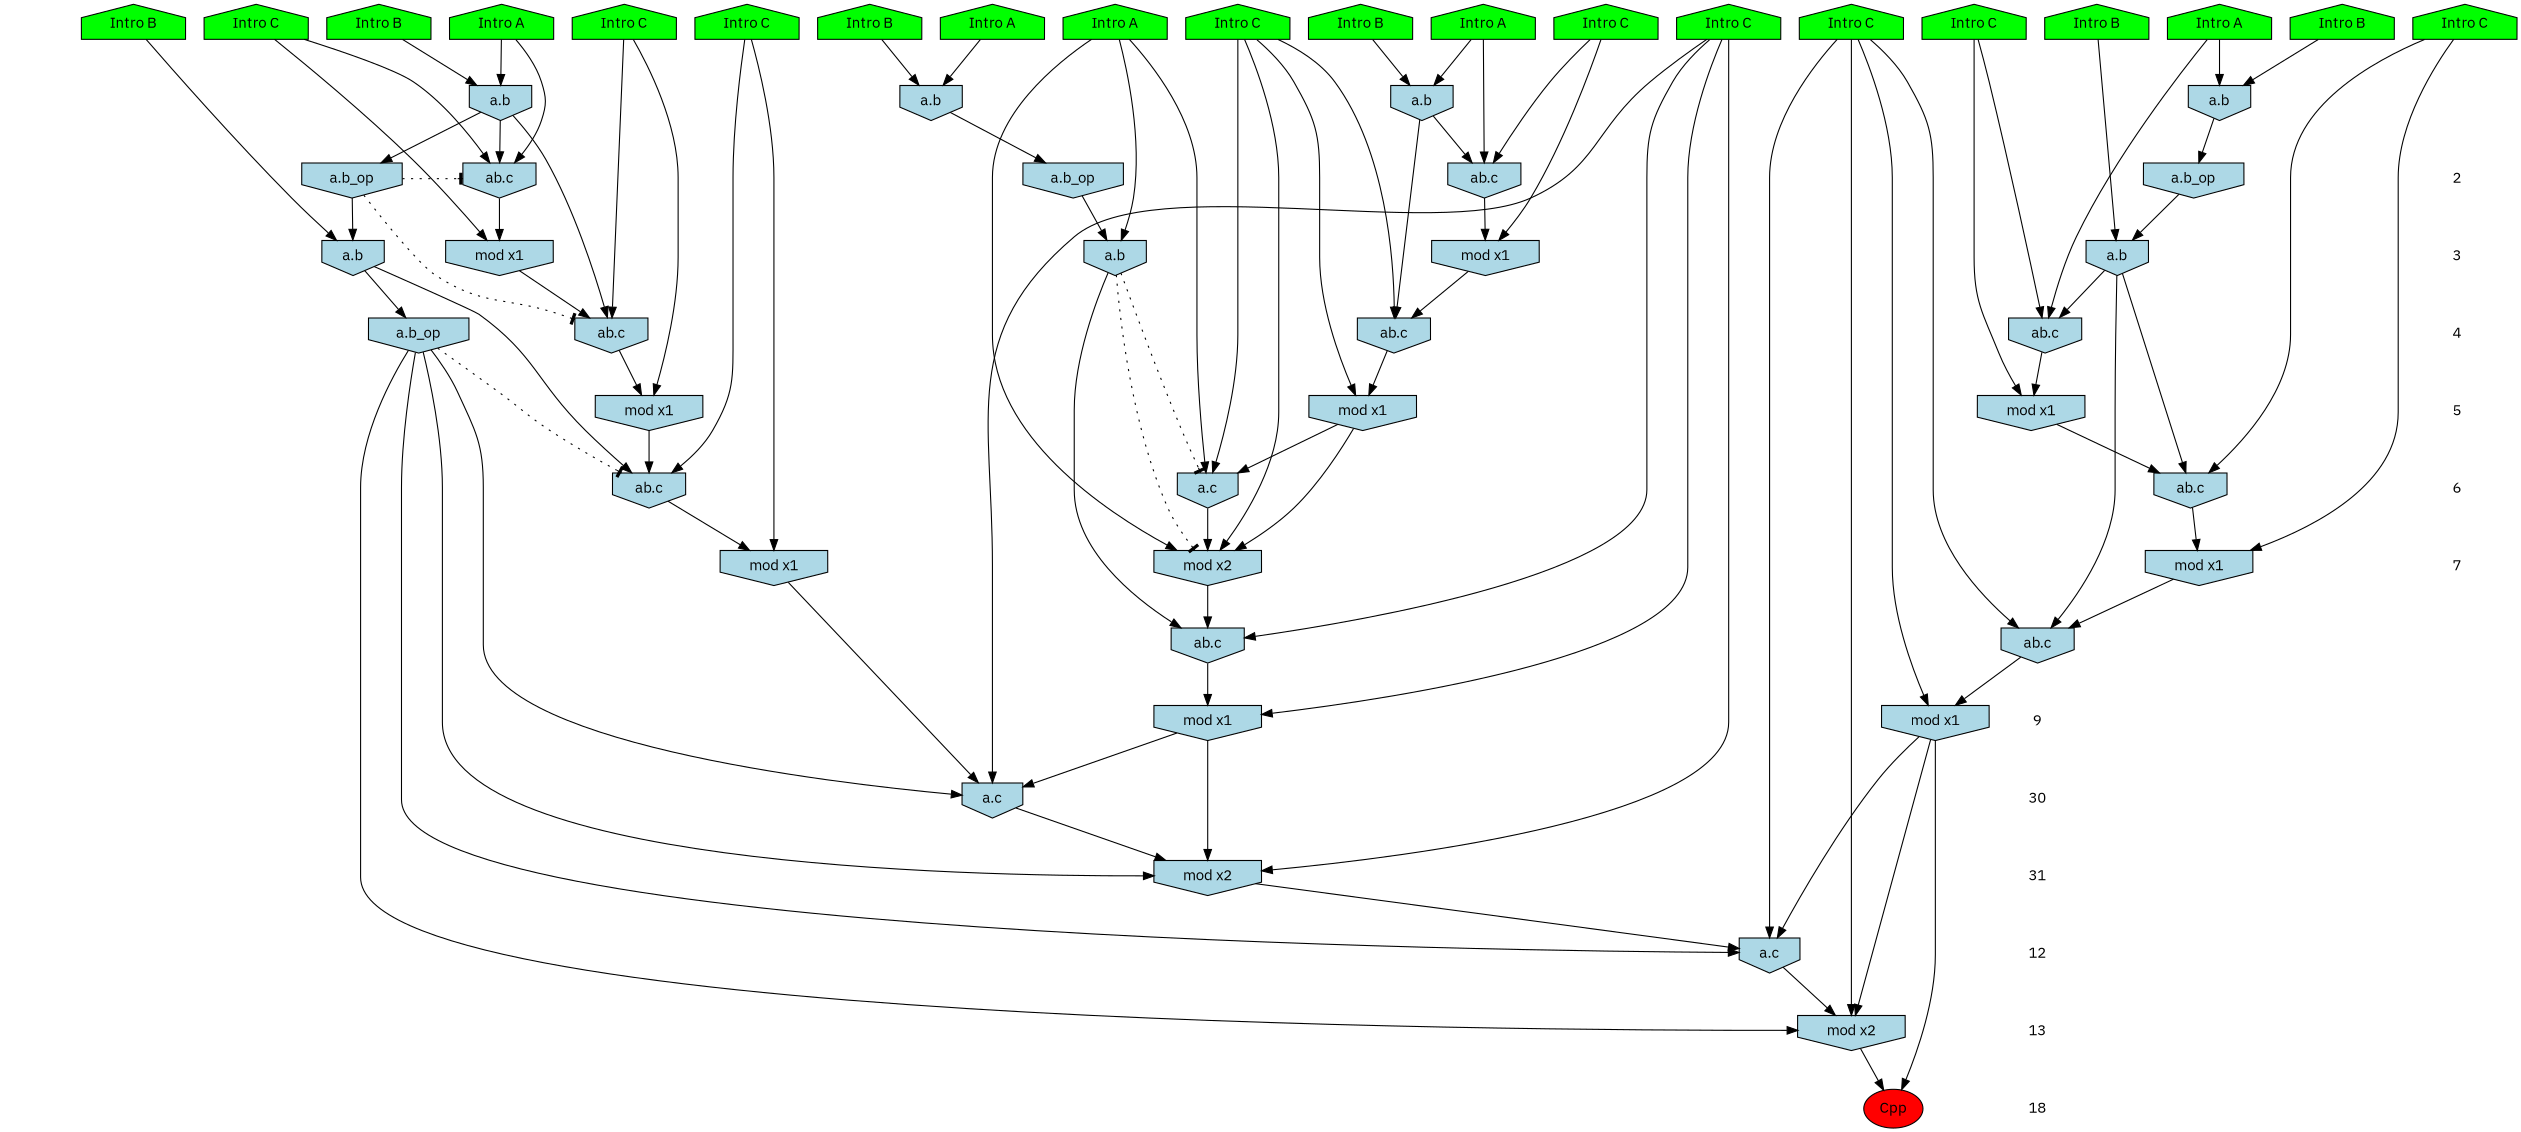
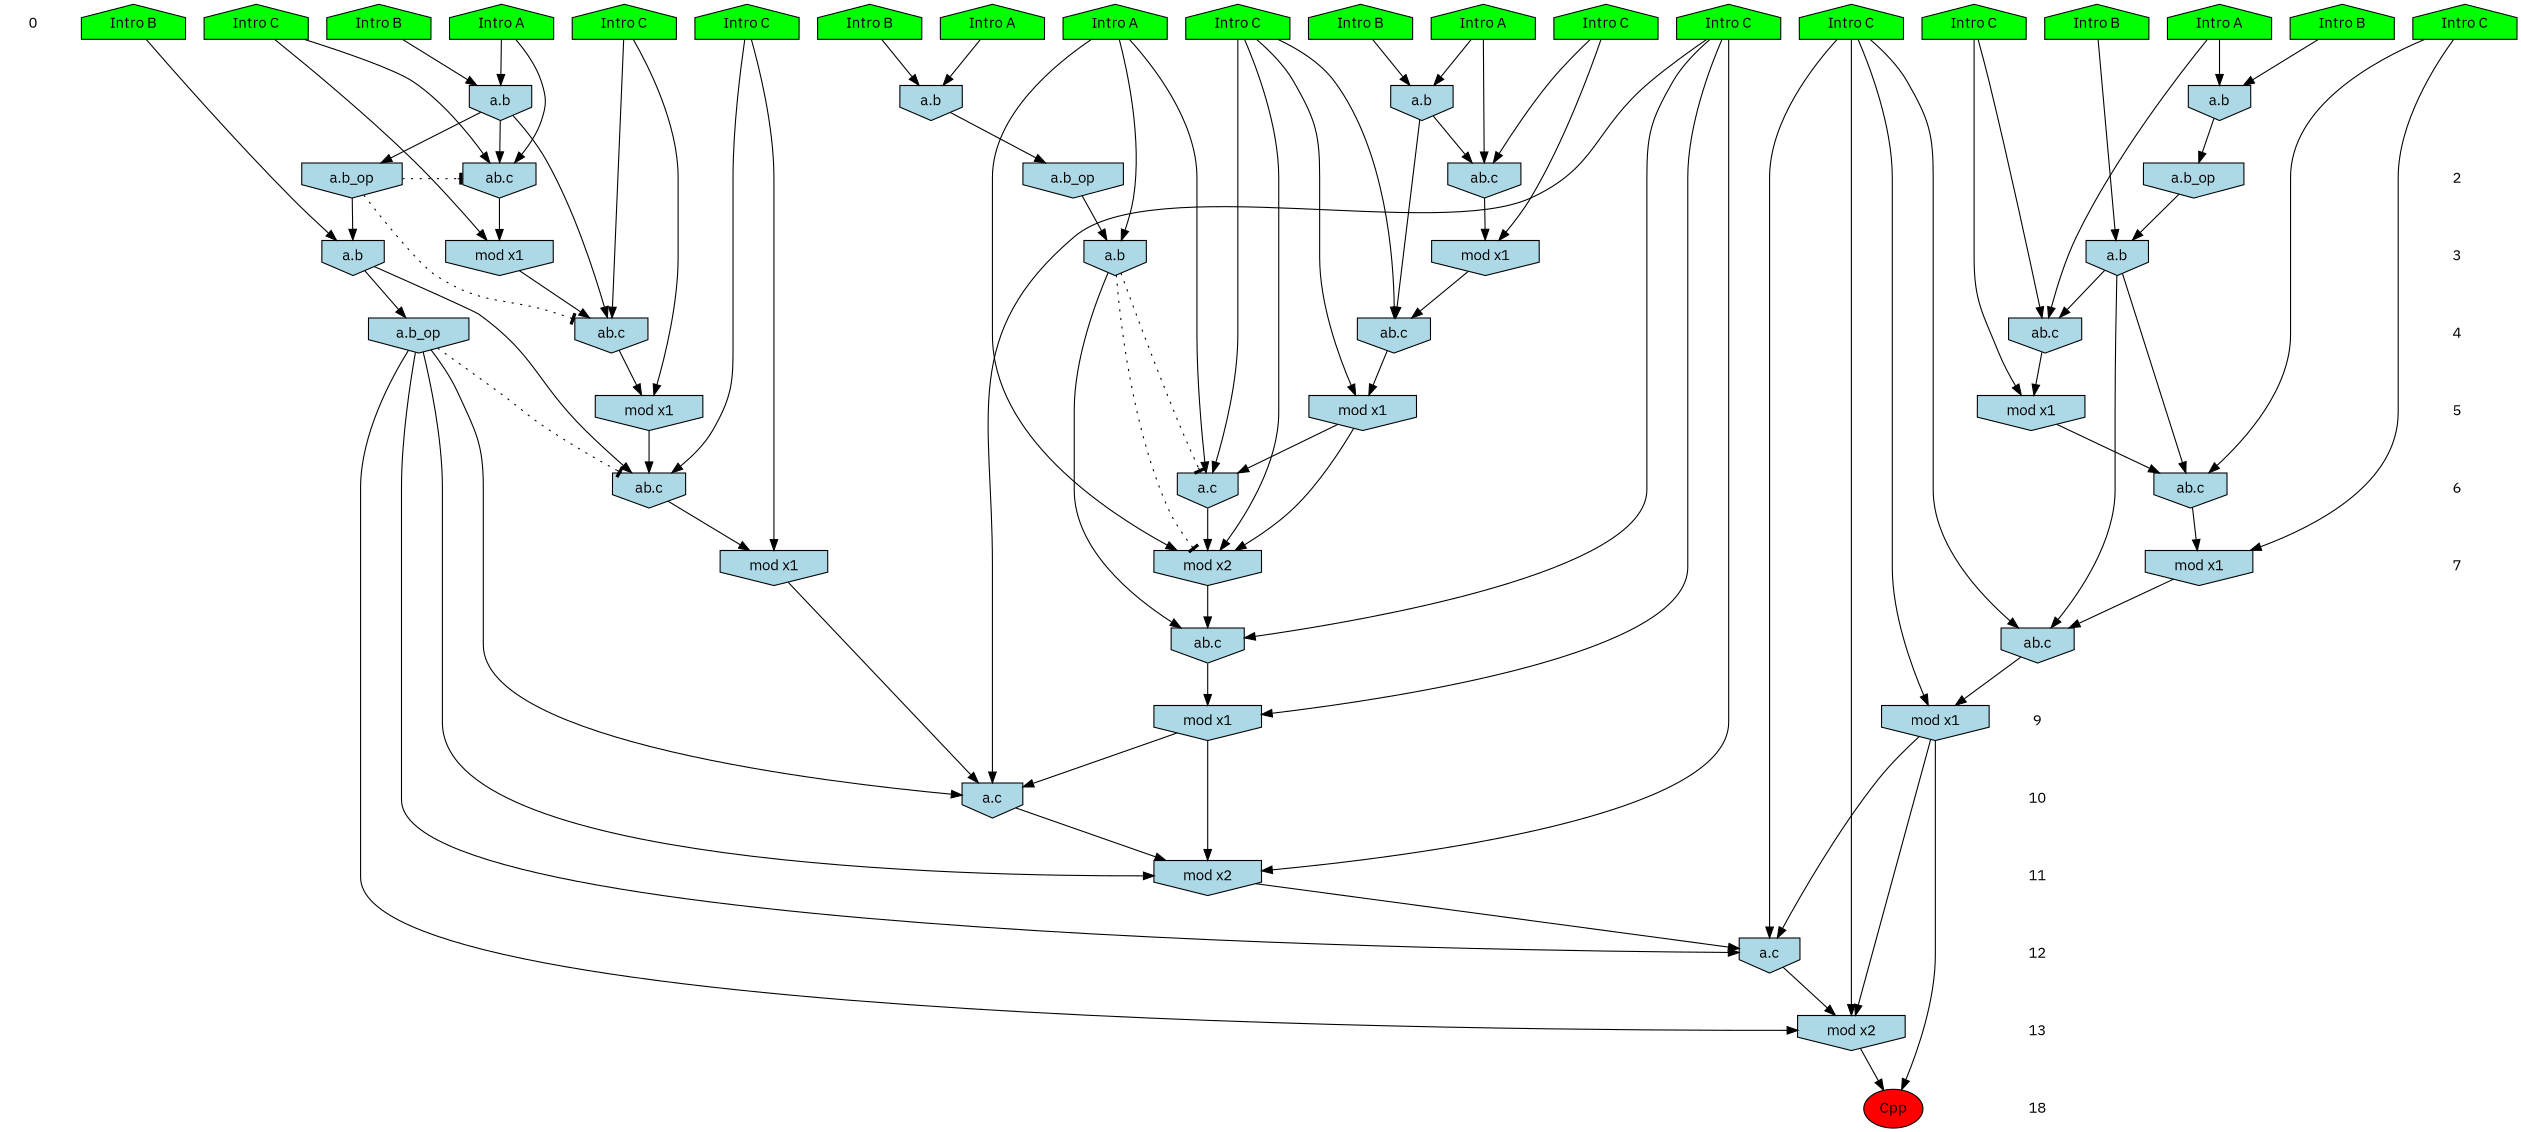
node "0": added
node "30": label "30" -> "10"
node "31": label "31" -> "11"
